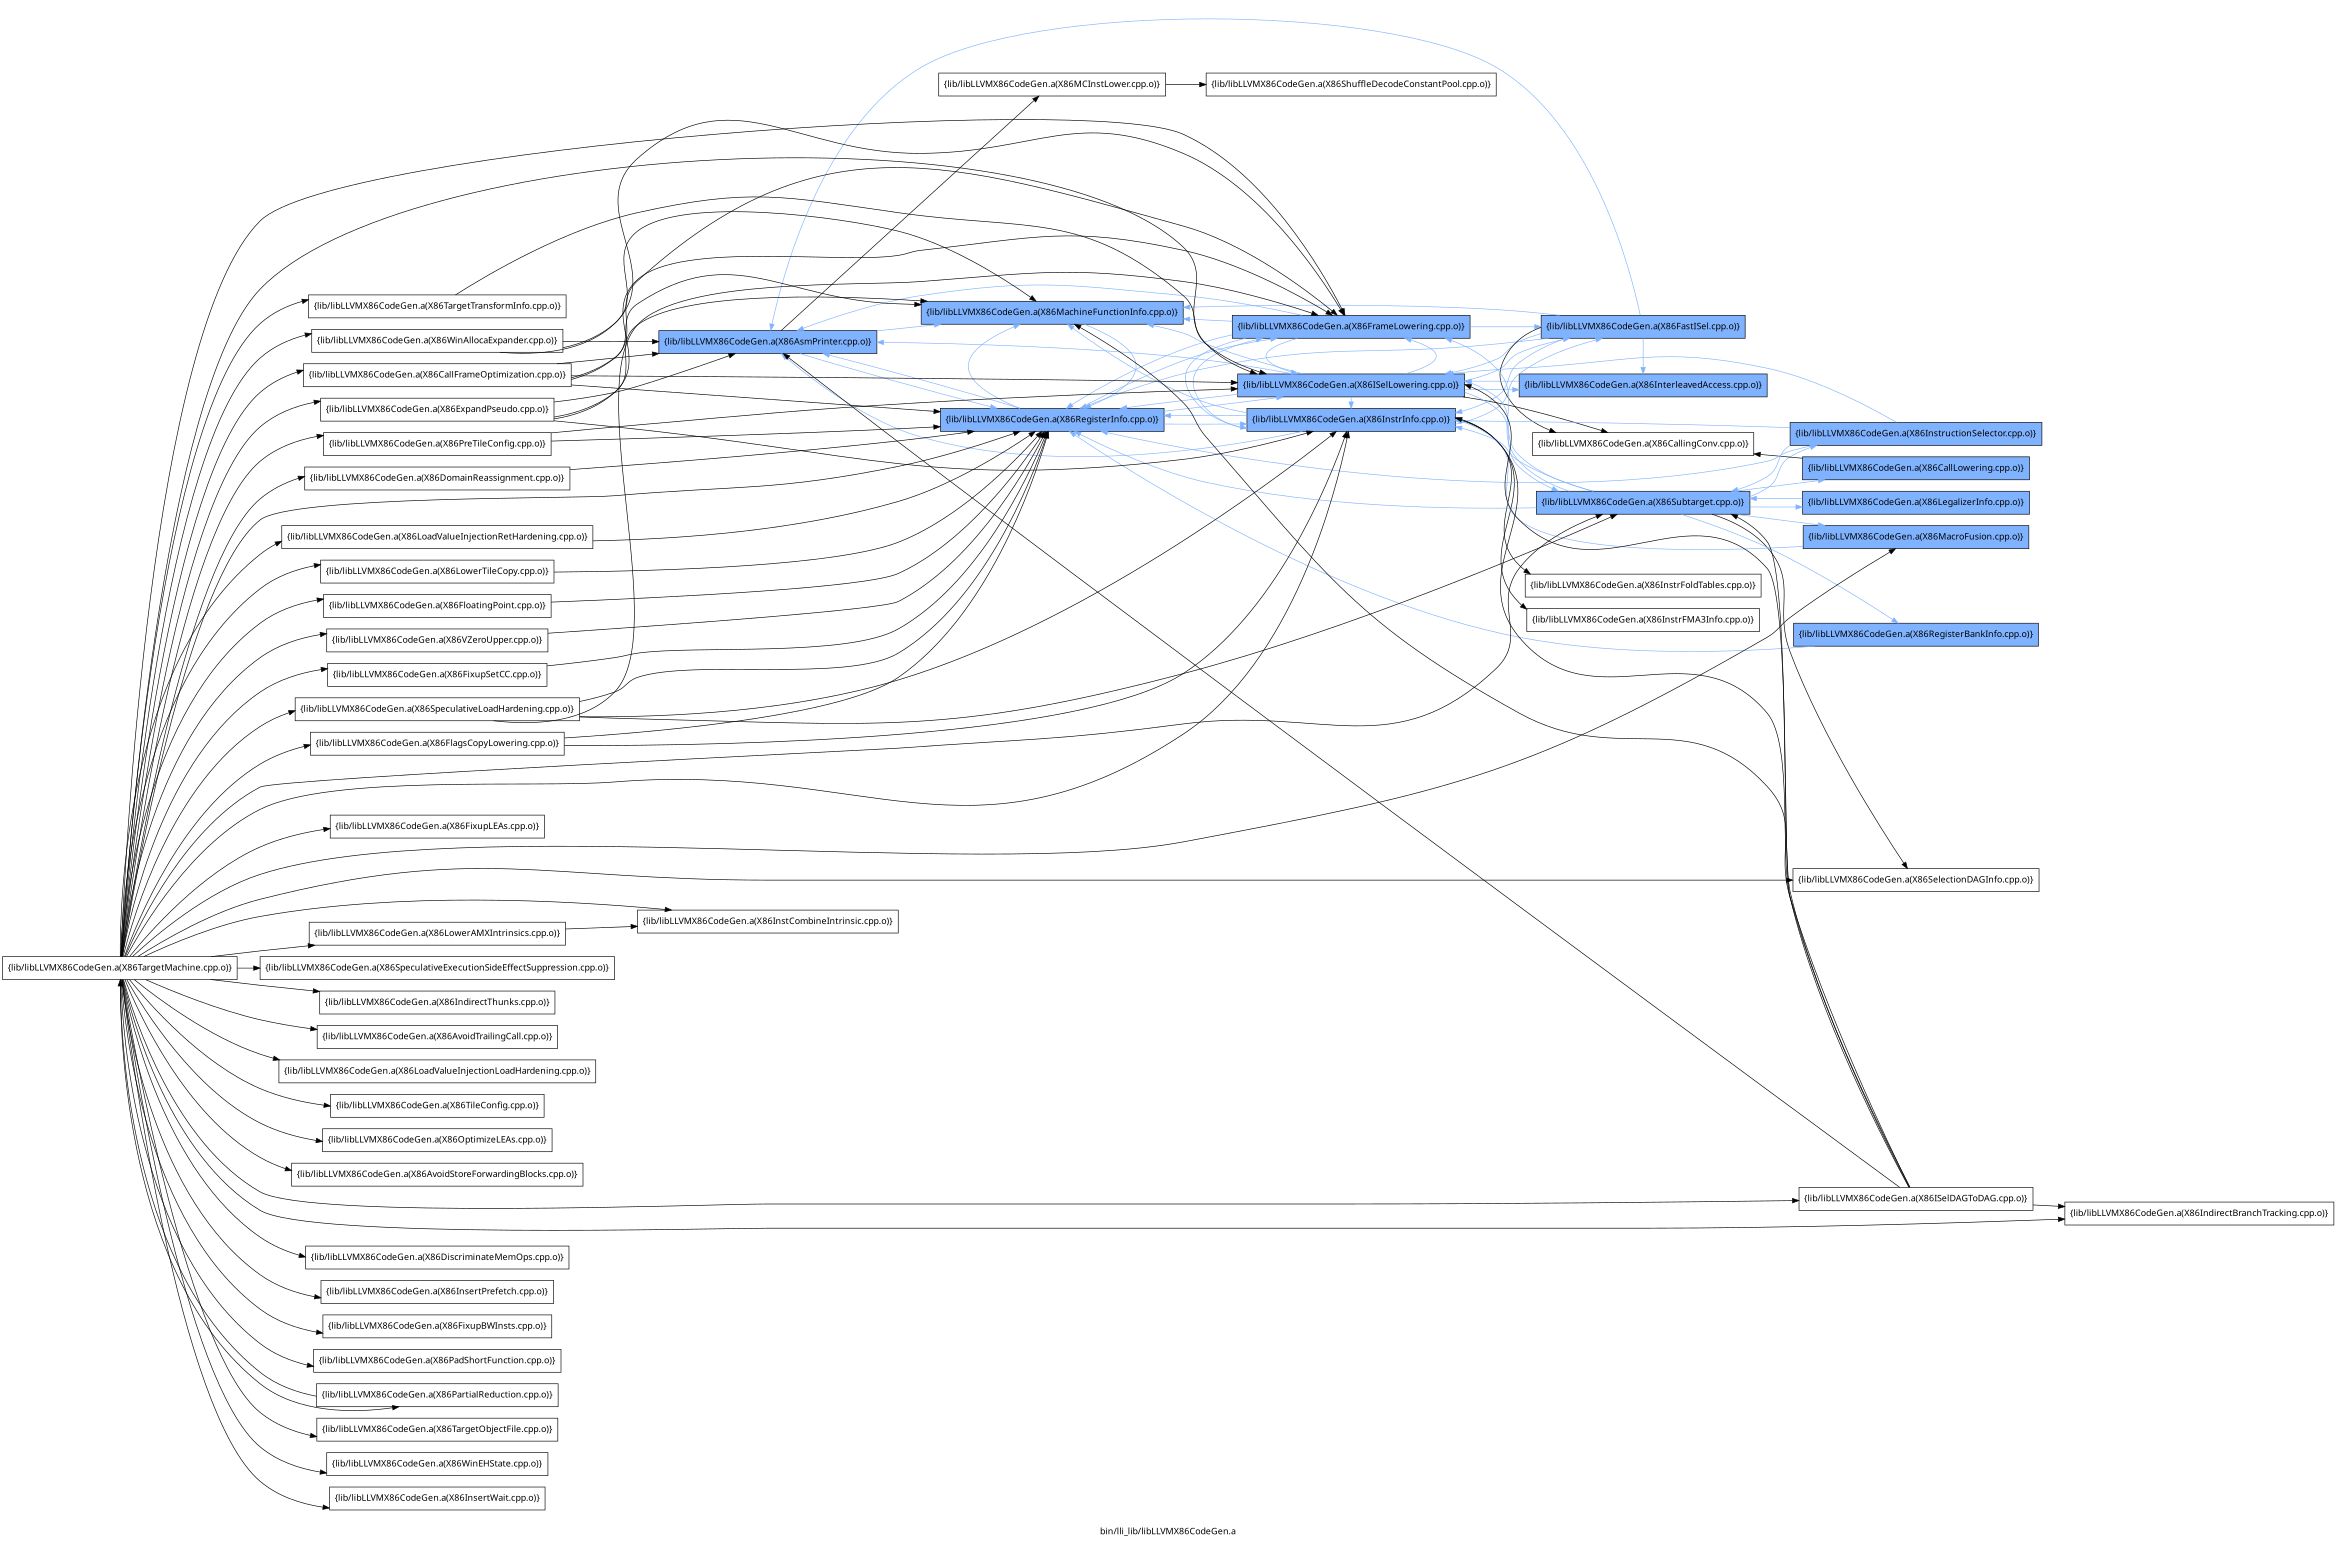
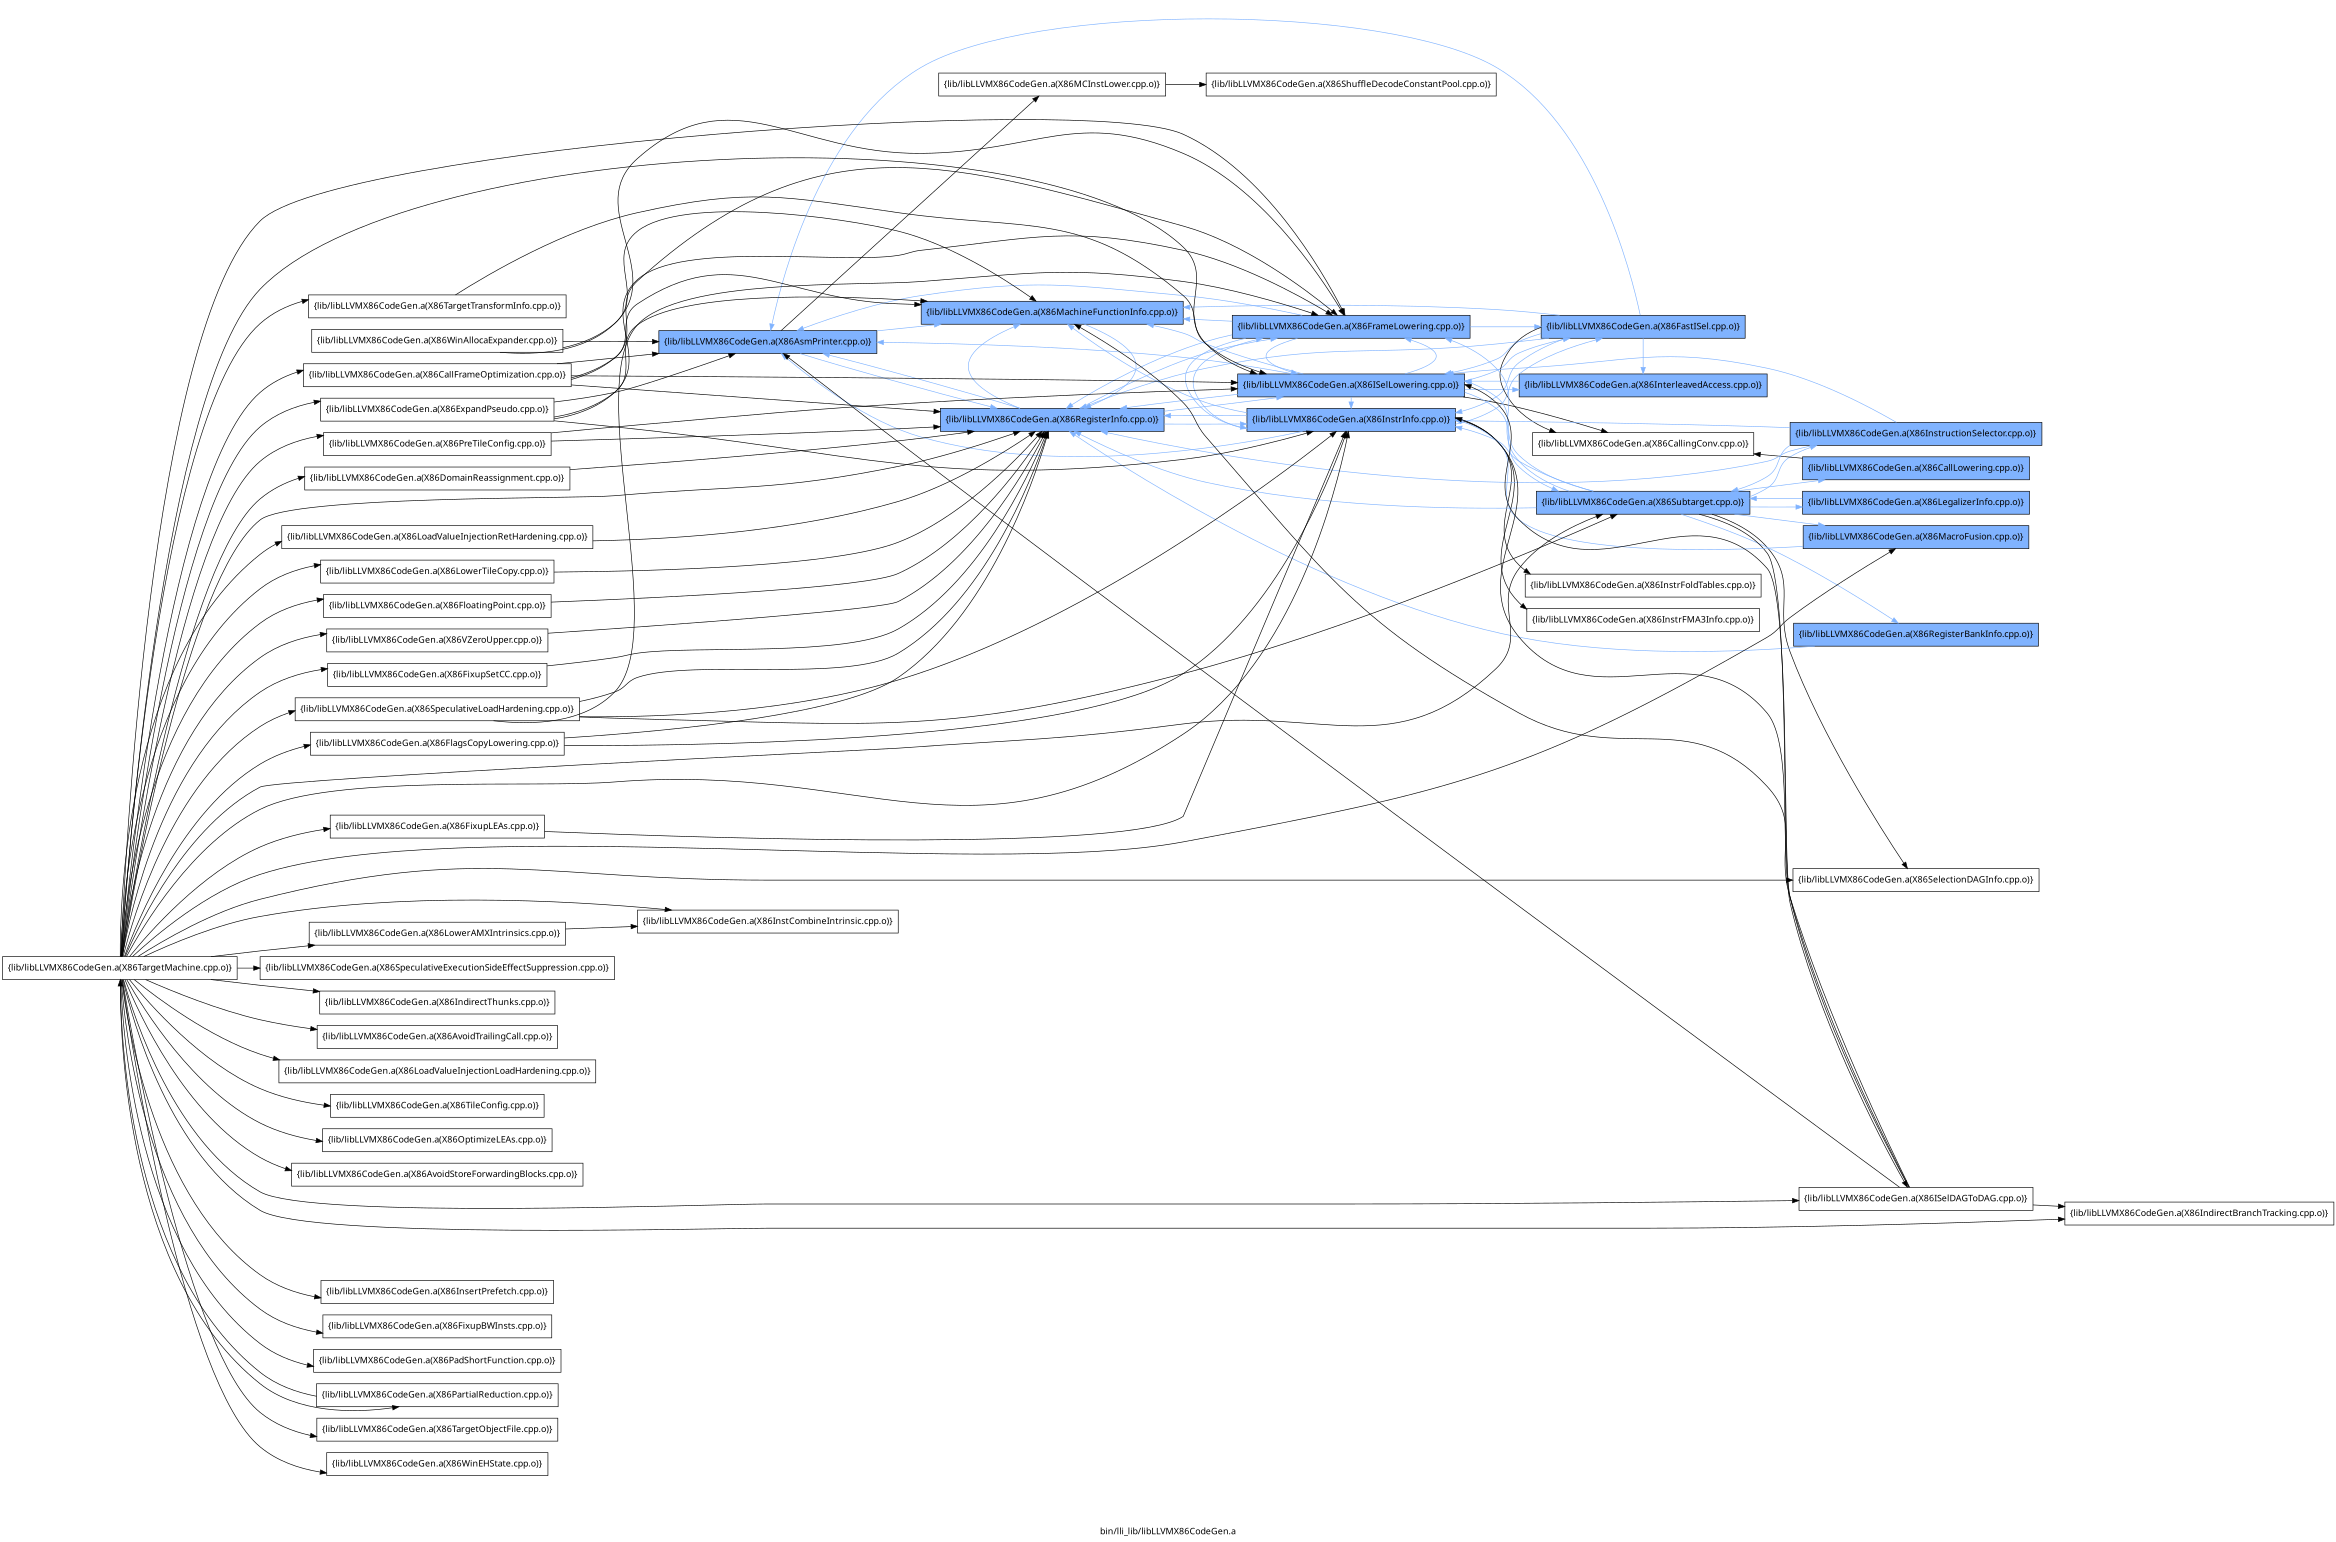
edge "{lib/libLLVMX86CodeGen.a(X86TargetMachine.cpp.o)}" -> "{lib/libLLVMX86CodeGen.a(X86WinAllocaExpander.cpp.o)}": removed
edge "{lib/libLLVMX86CodeGen.a(X86FixupLEAs.cpp.o)}" -> "{lib/libLLVMX86CodeGen.a(X86InstrInfo.cpp.o)}": added
edge "{lib/libLLVMX86CodeGen.a(X86ISelDAGToDAG.cpp.o)}" -> "{lib/libLLVMX86CodeGen.a(X86Subtarget.cpp.o)}": reversed
node "{lib/libLLVMX86CodeGen.a(X86DiscriminateMemOps.cpp.o)}": removed
node "{lib/libLLVMX86CodeGen.a(X86InsertWait.cpp.o)}": removed
